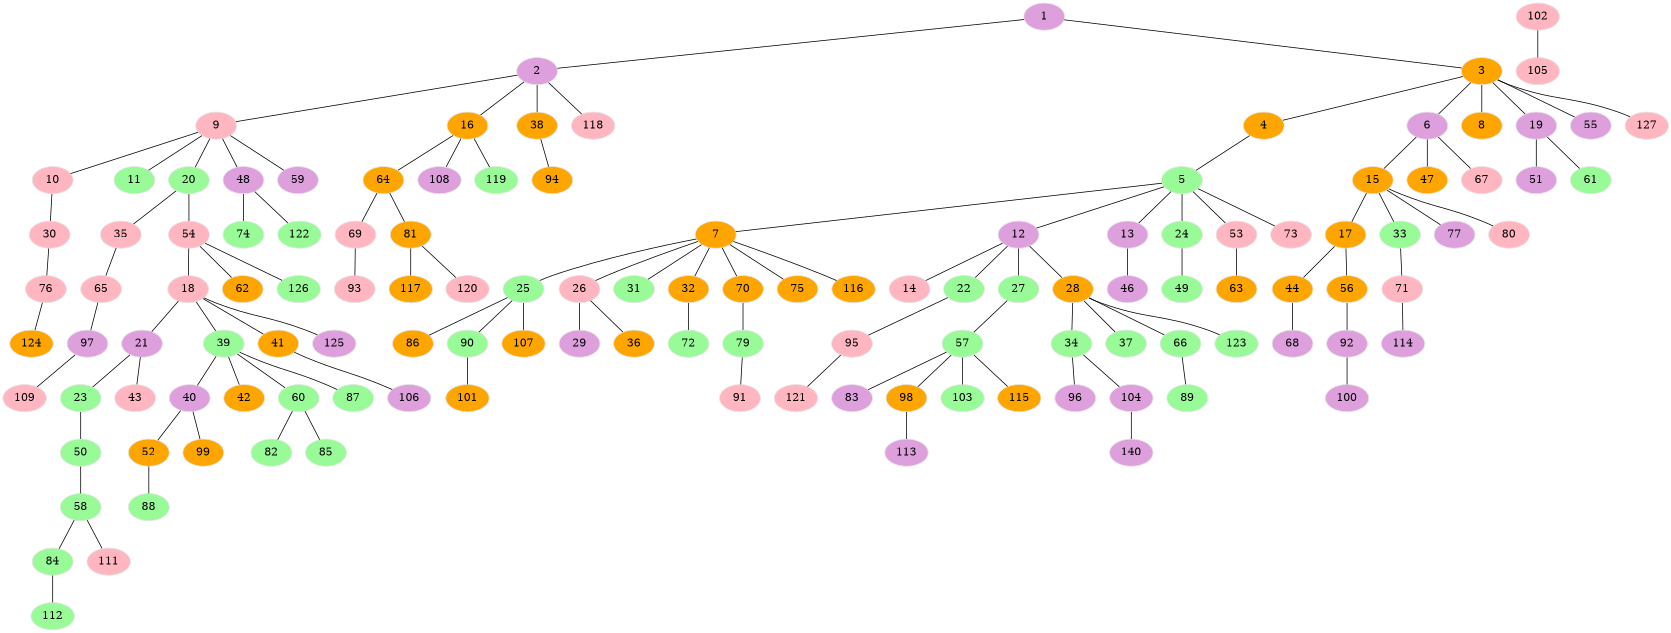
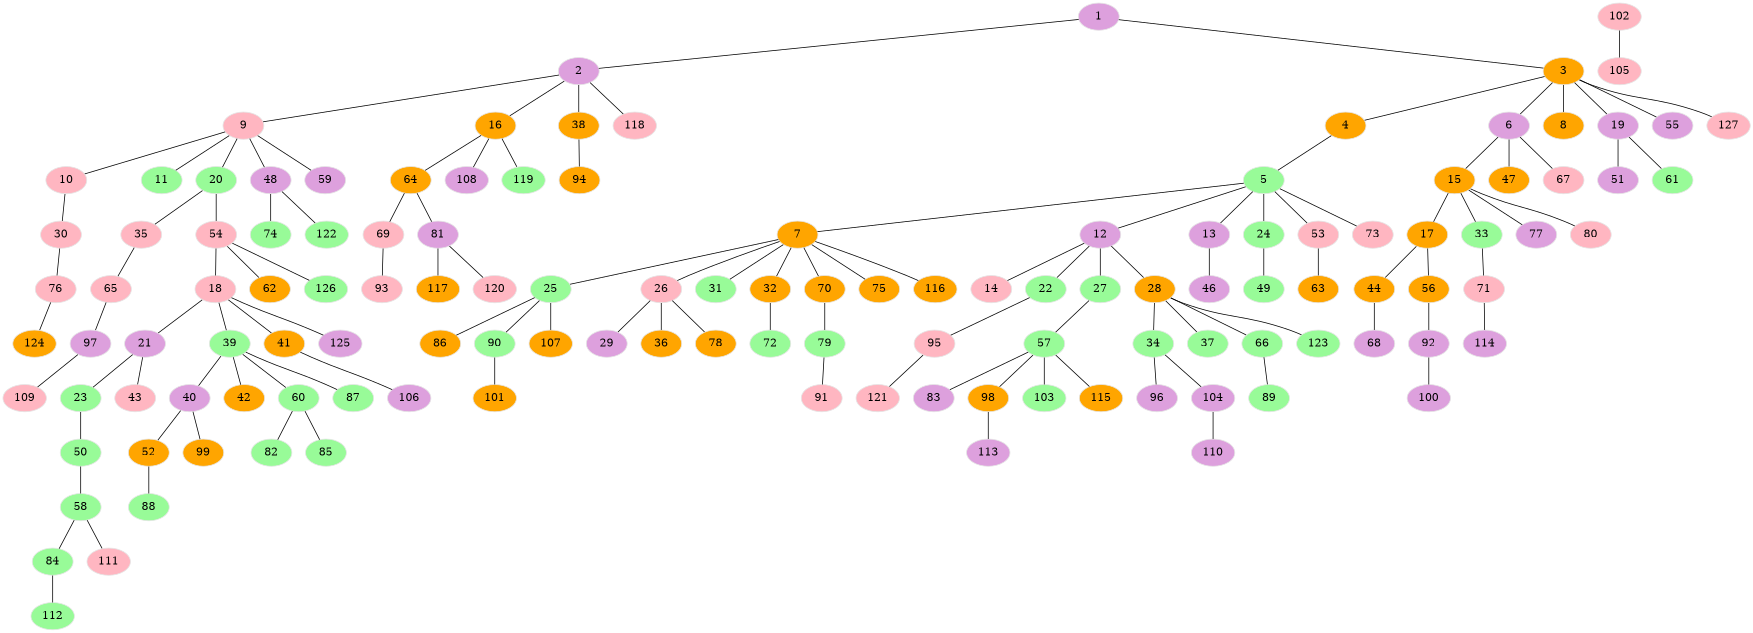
node "81": fillcolor orange -> plum
node "78": added
node "140": label "140" -> "110"
